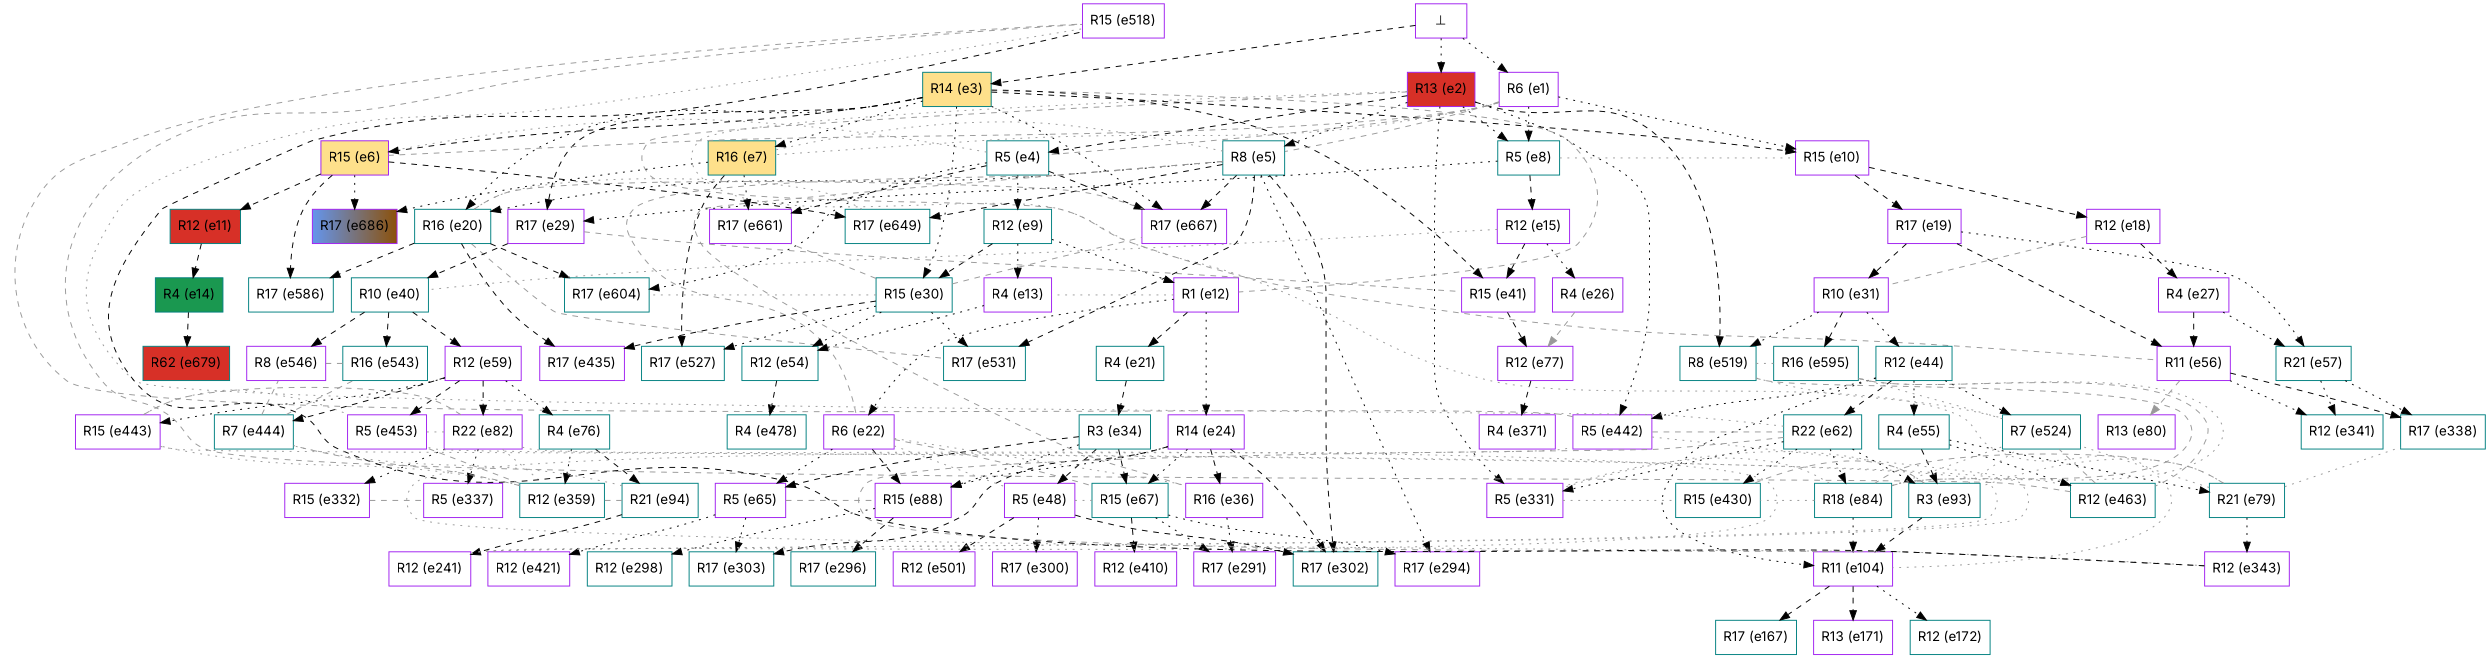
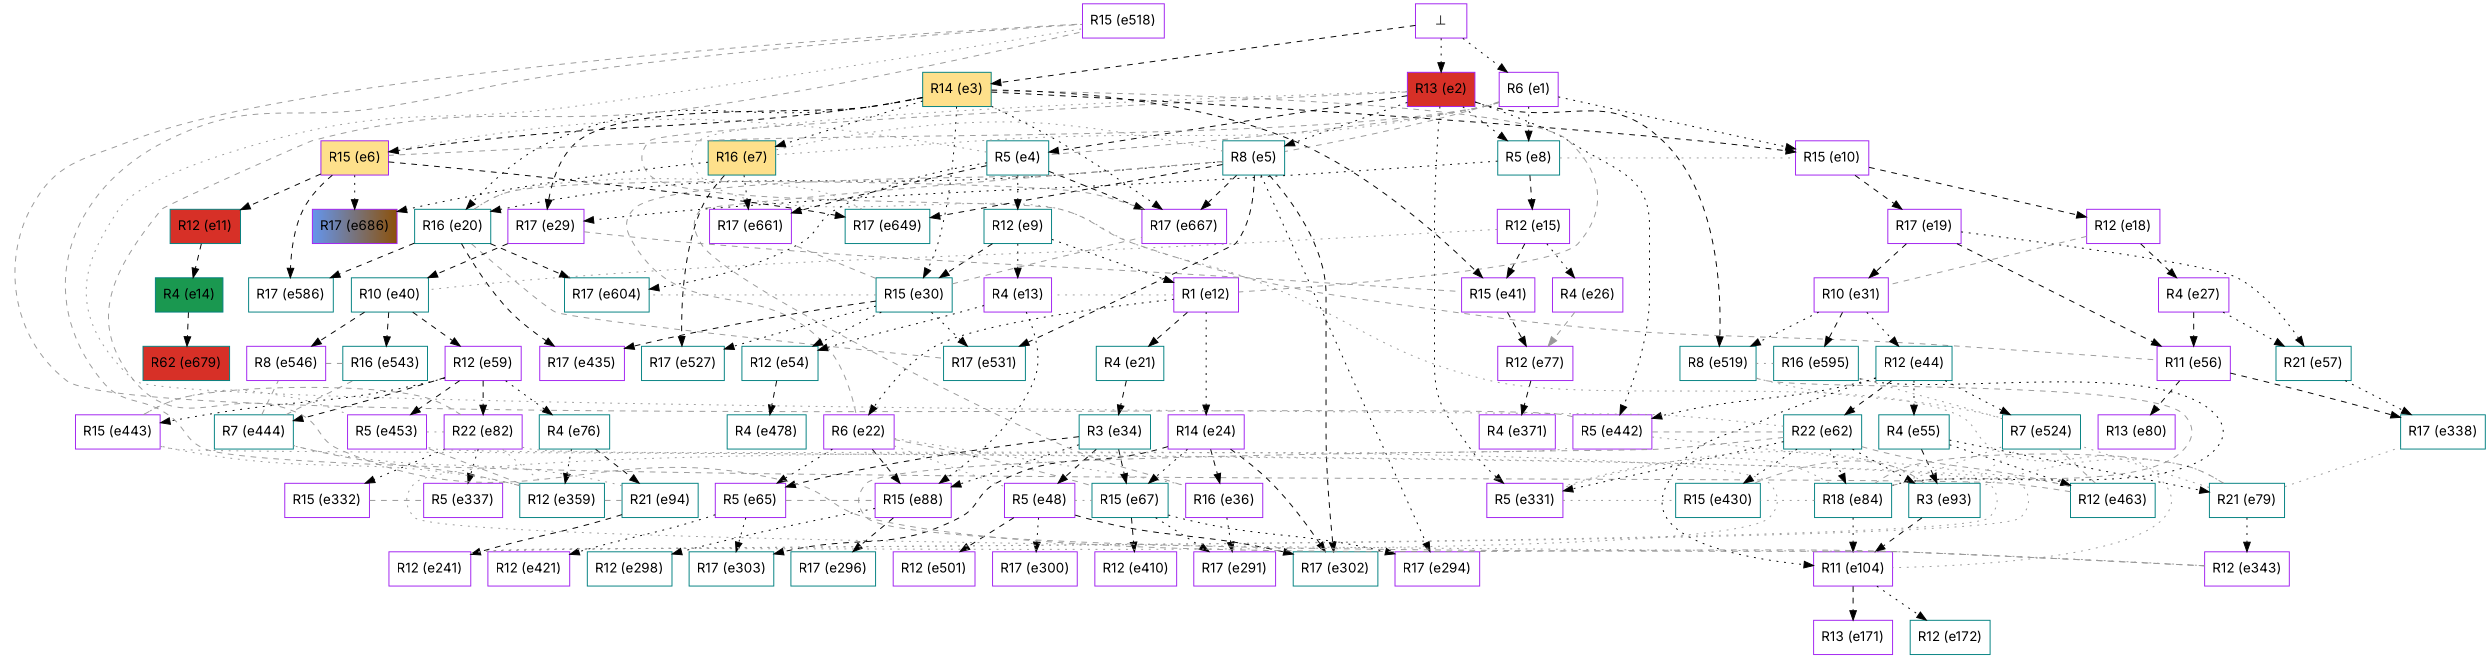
edge "R11 (e56)" -> "R13 (e80)": color gray60 -> black
edge "R15 (e518)" -- "R12 (e343)": color black -> gray60
edge "R16 (e595)" -- "R12 (e463)": now "R22 (e62)" -- "R12 (e463)"
edge "R16 (e595)" -- "R18 (e84)": color gray60 -> black
node "R12 (e341)": removed
edge "R14 (e24)" -> "R15 (e88)": now "R4 (e13)" -> "R15 (e88)"
node "R17 (e167)": removed
